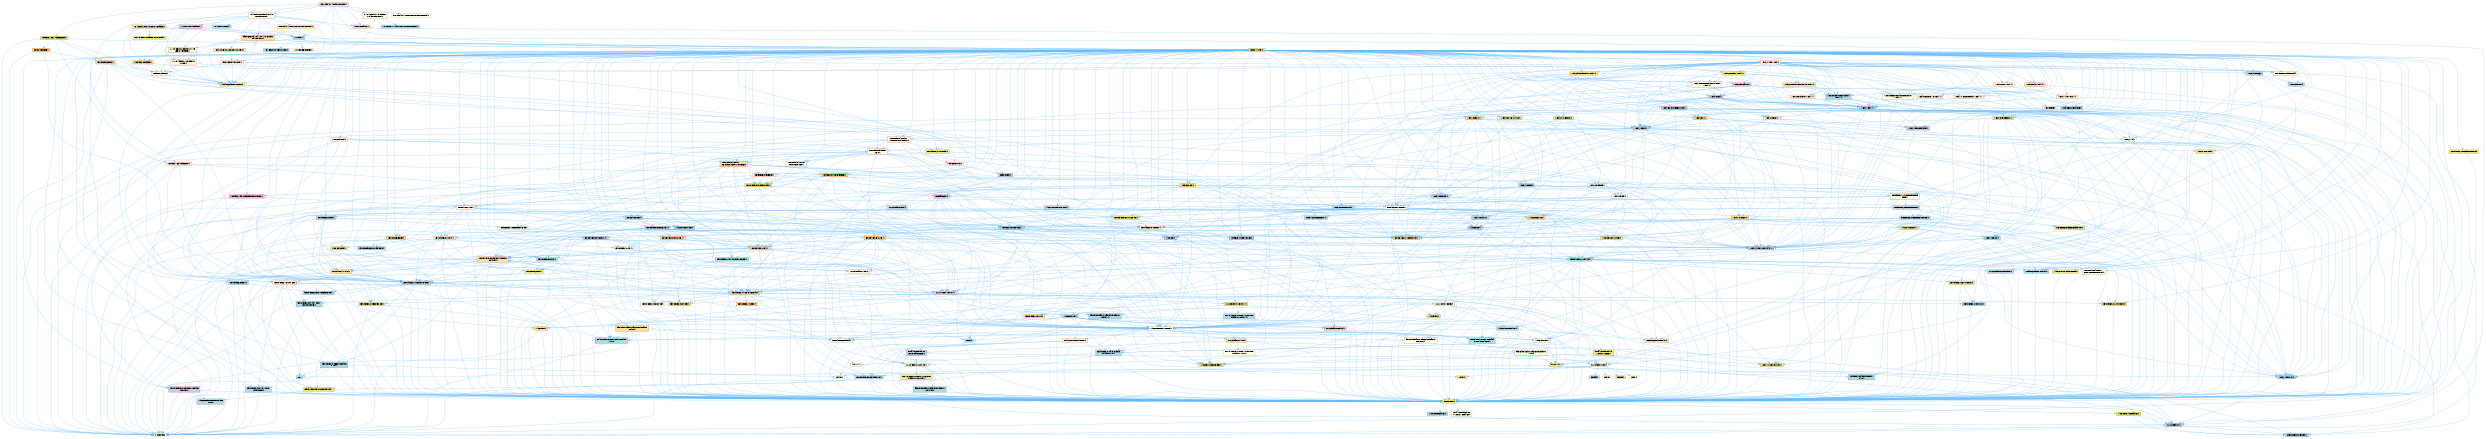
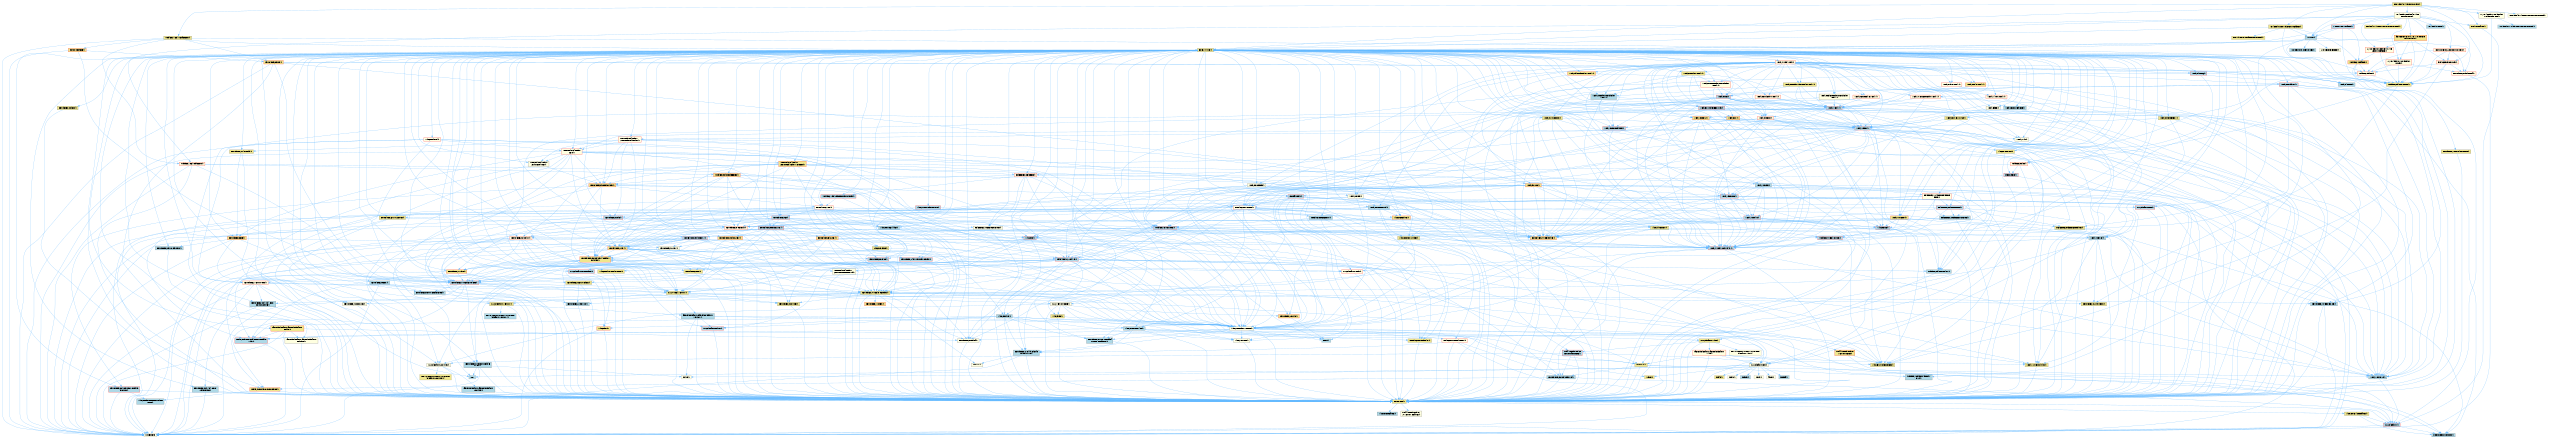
node "Templates/IsClass.h": added
node "Templates/IsUECoreType.h": fillcolor khaki -> lightblue
node "stdarg.h": fillcolor khaki -> lightblue
node "stdlib.h": added
node "float.h": added
